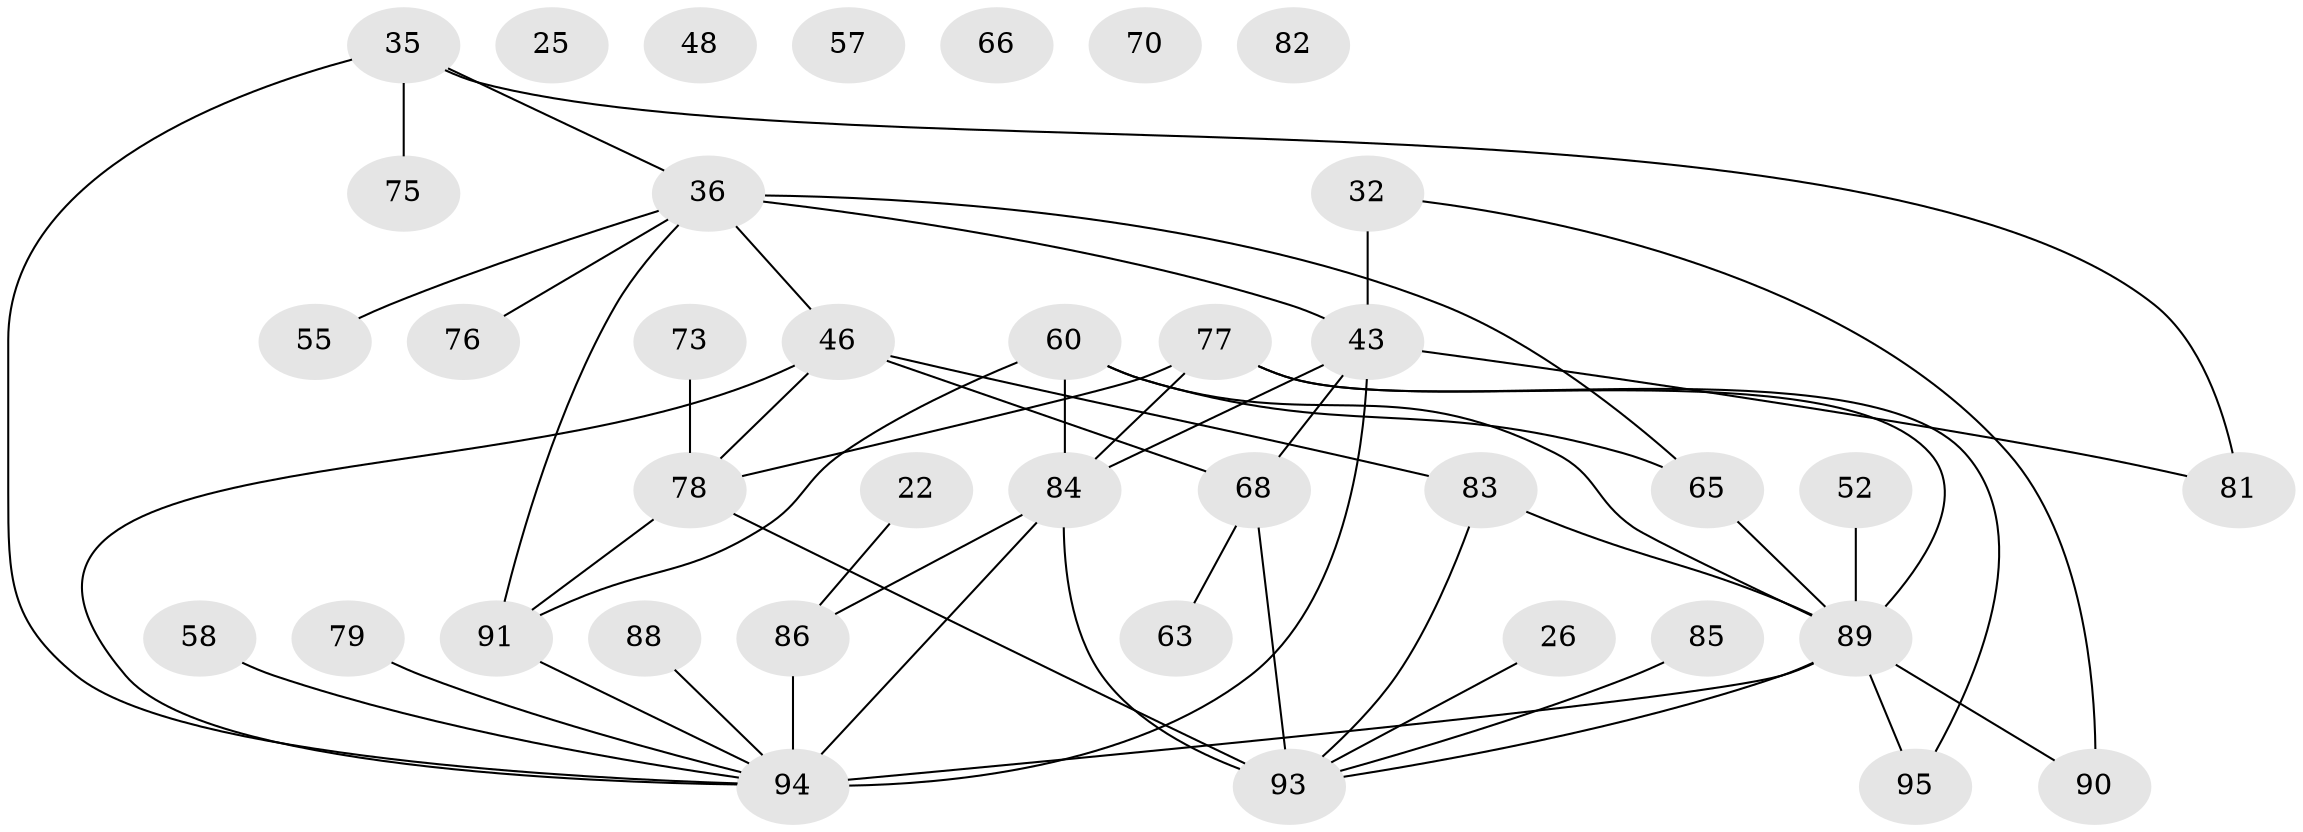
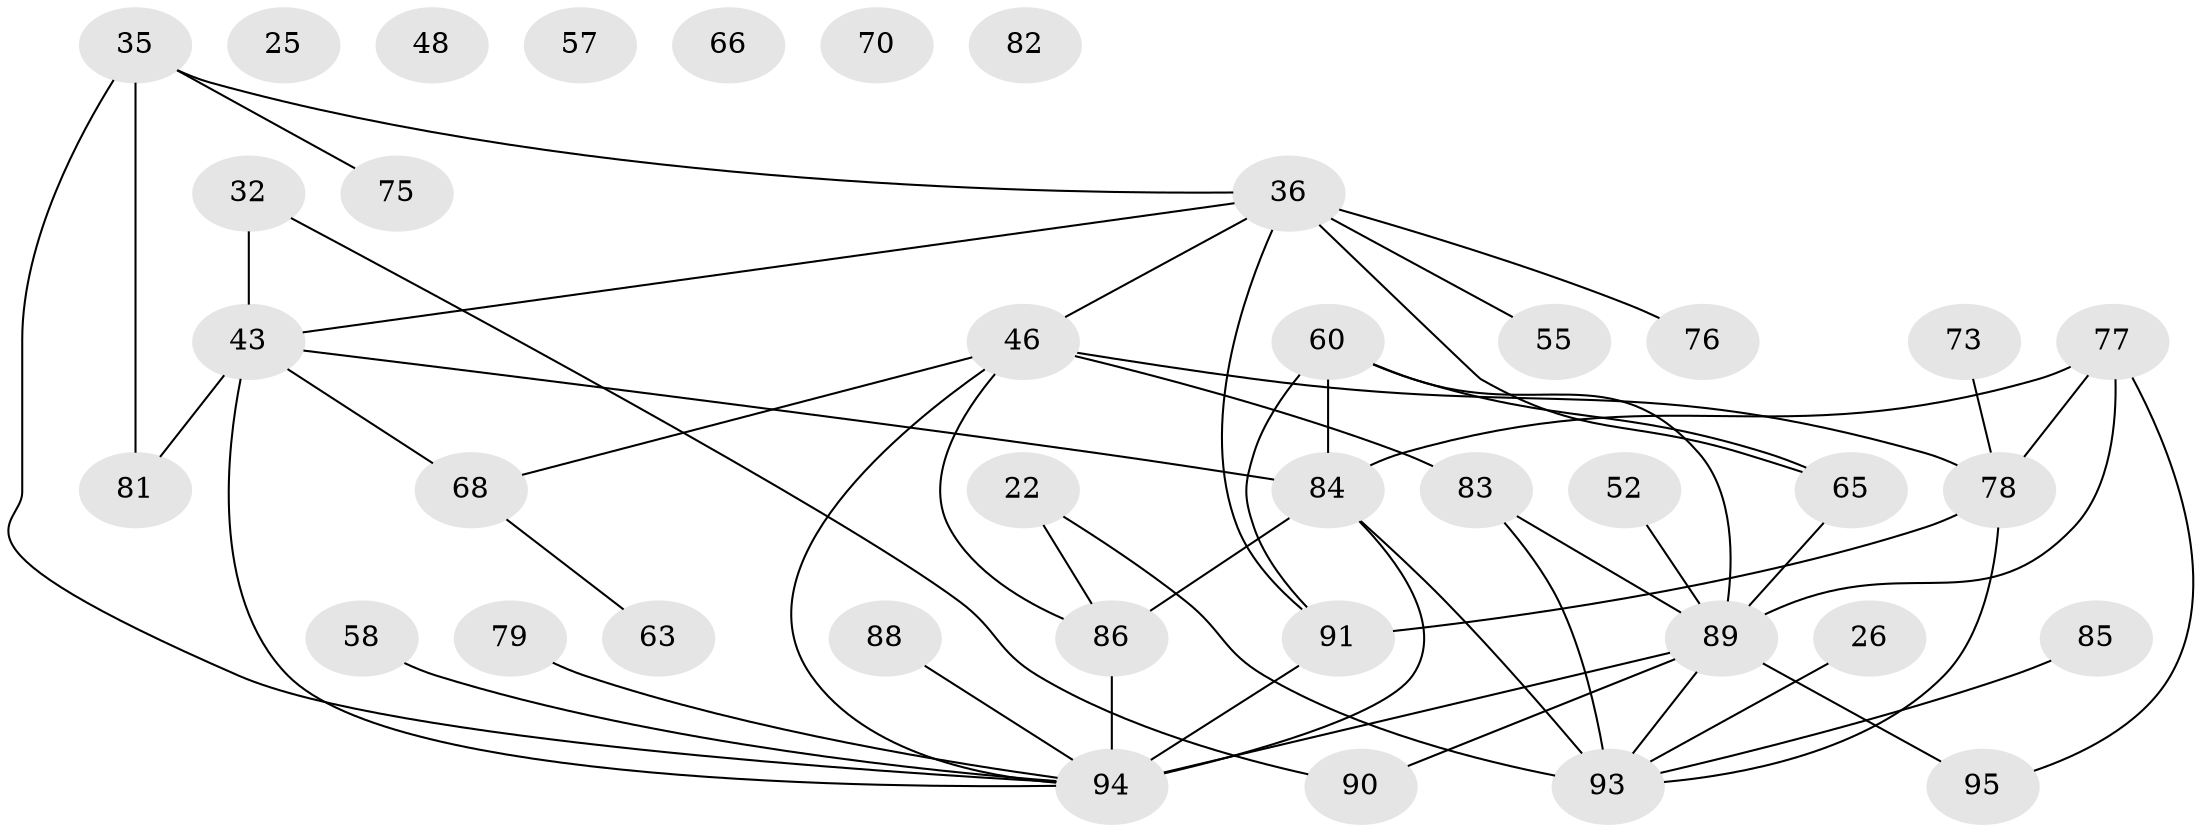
edge "46" -- "86": added
edge "68" -- "93": now "22" -- "93"
